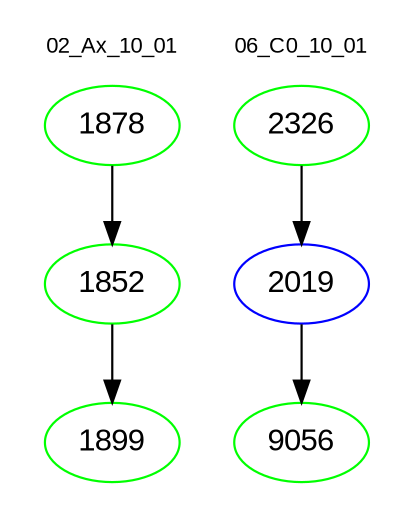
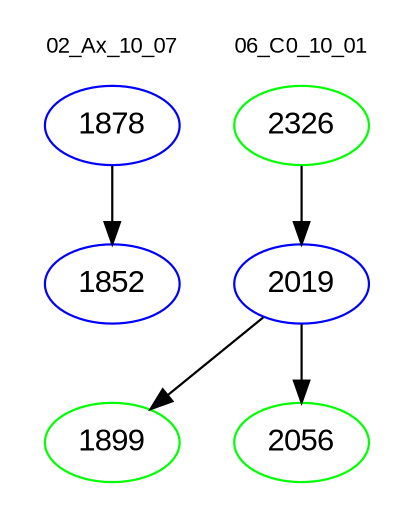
cluster "02_Ax_10_01": label "02_Ax_10_01" -> "02_Ax_10_07"
node "1878": color green -> blue
node "1852": color green -> blue
edge "1852" -> "1899": now "2019" -> "1899"
node "9056": label "9056" -> "2056"
